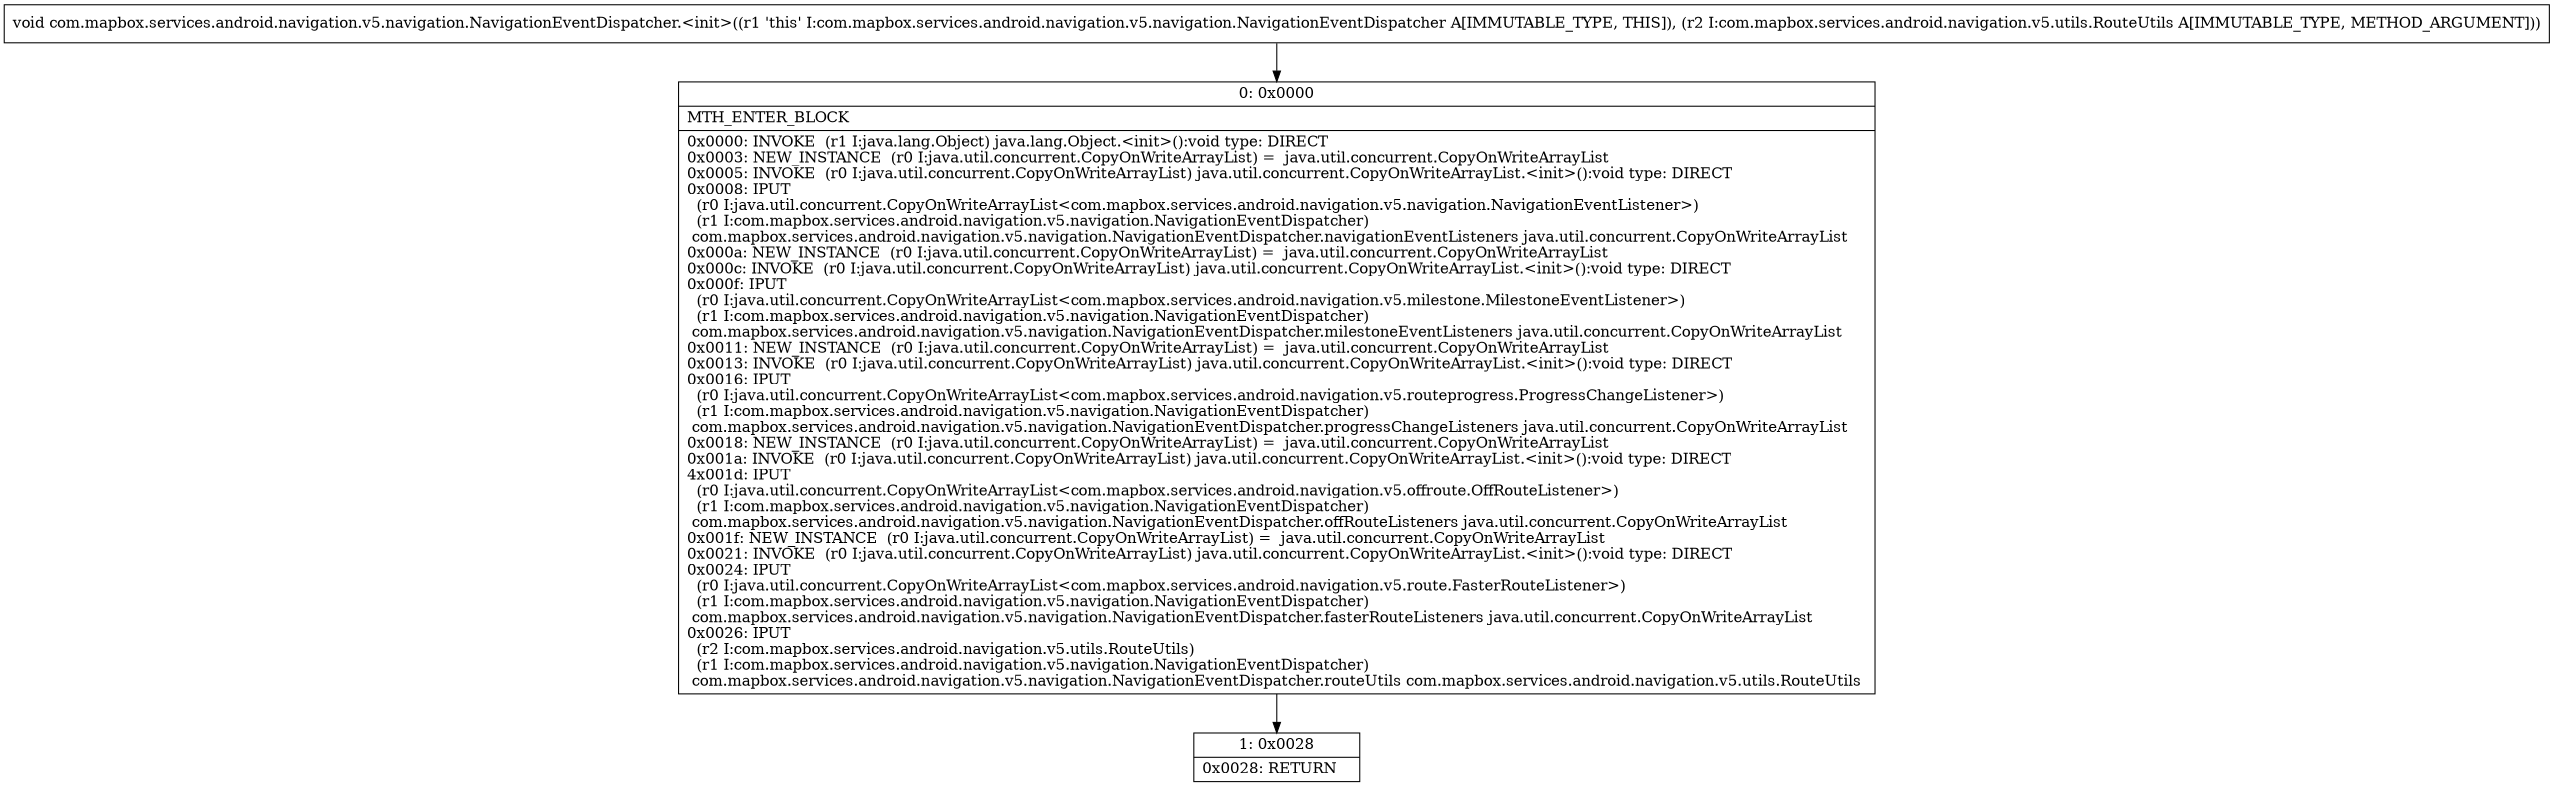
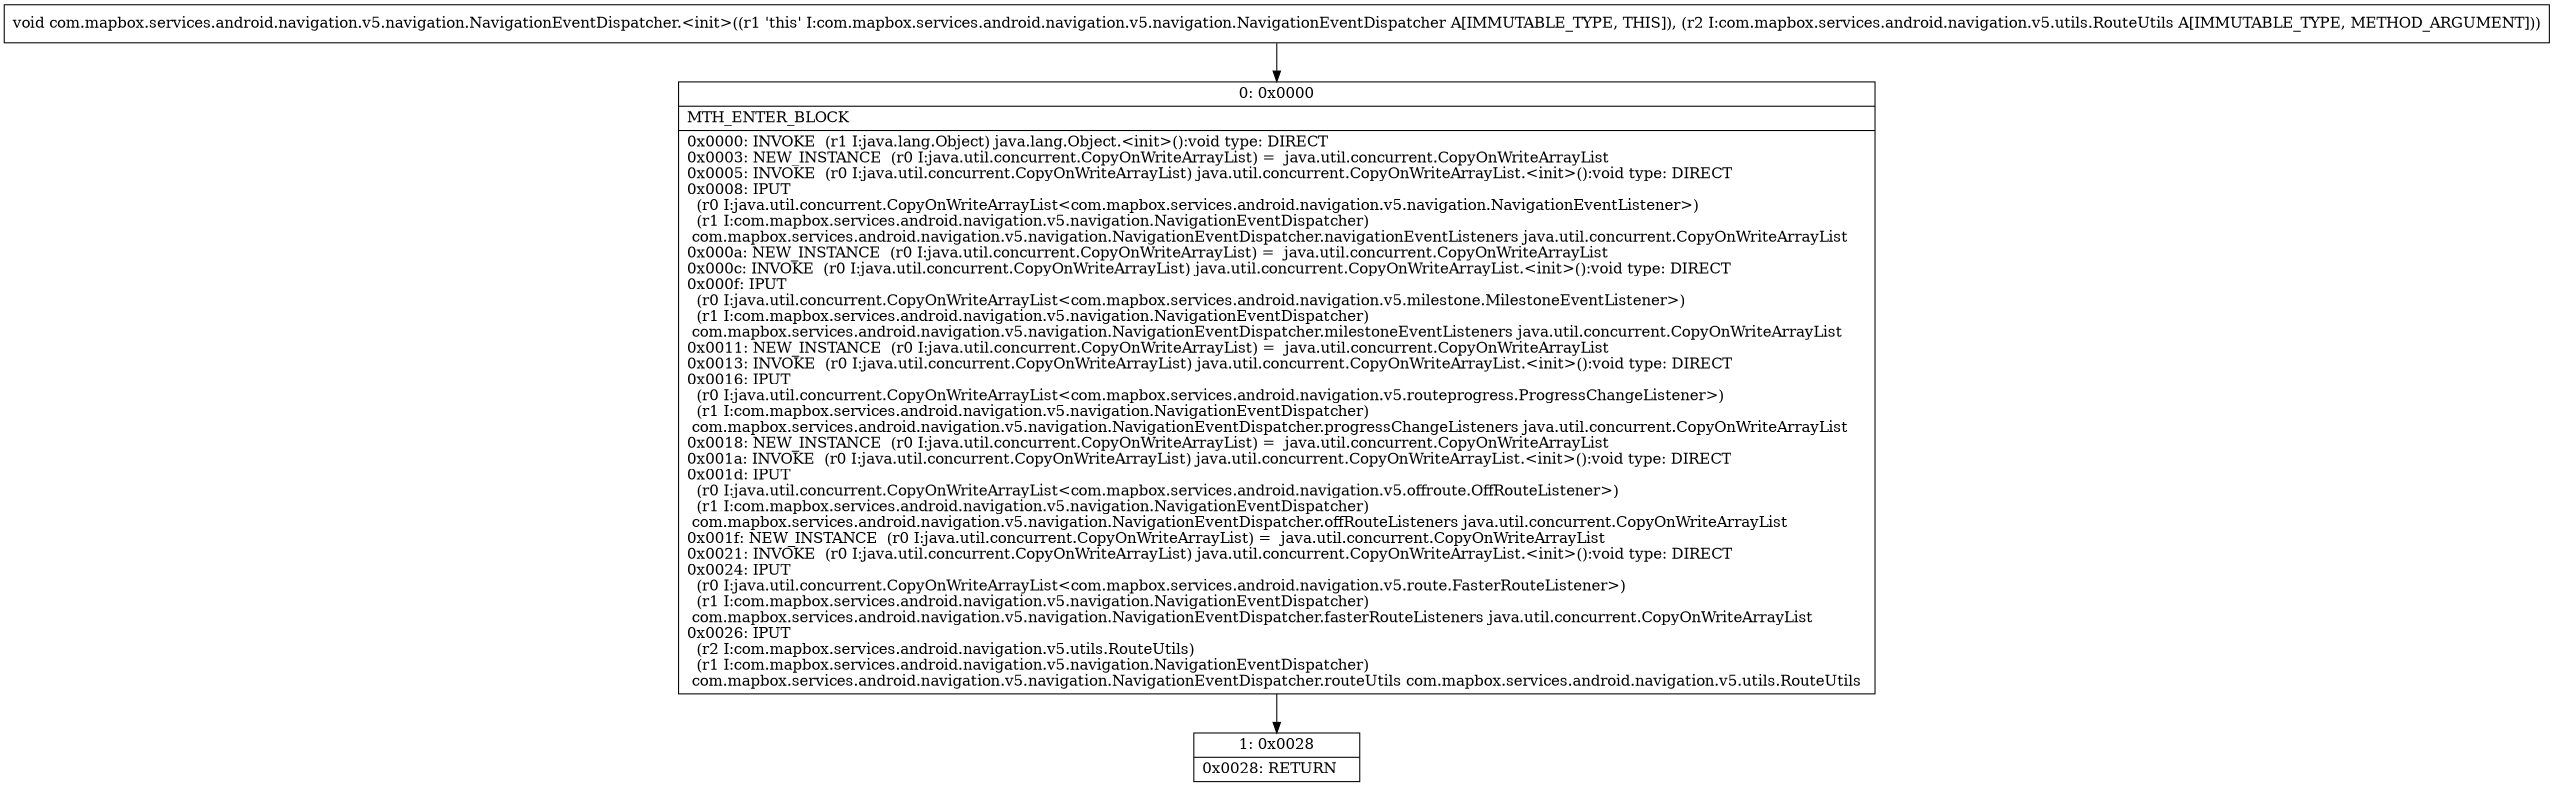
node "0: 0x0000": text "4x001d: IPUT" -> "0x001d: IPUT"
